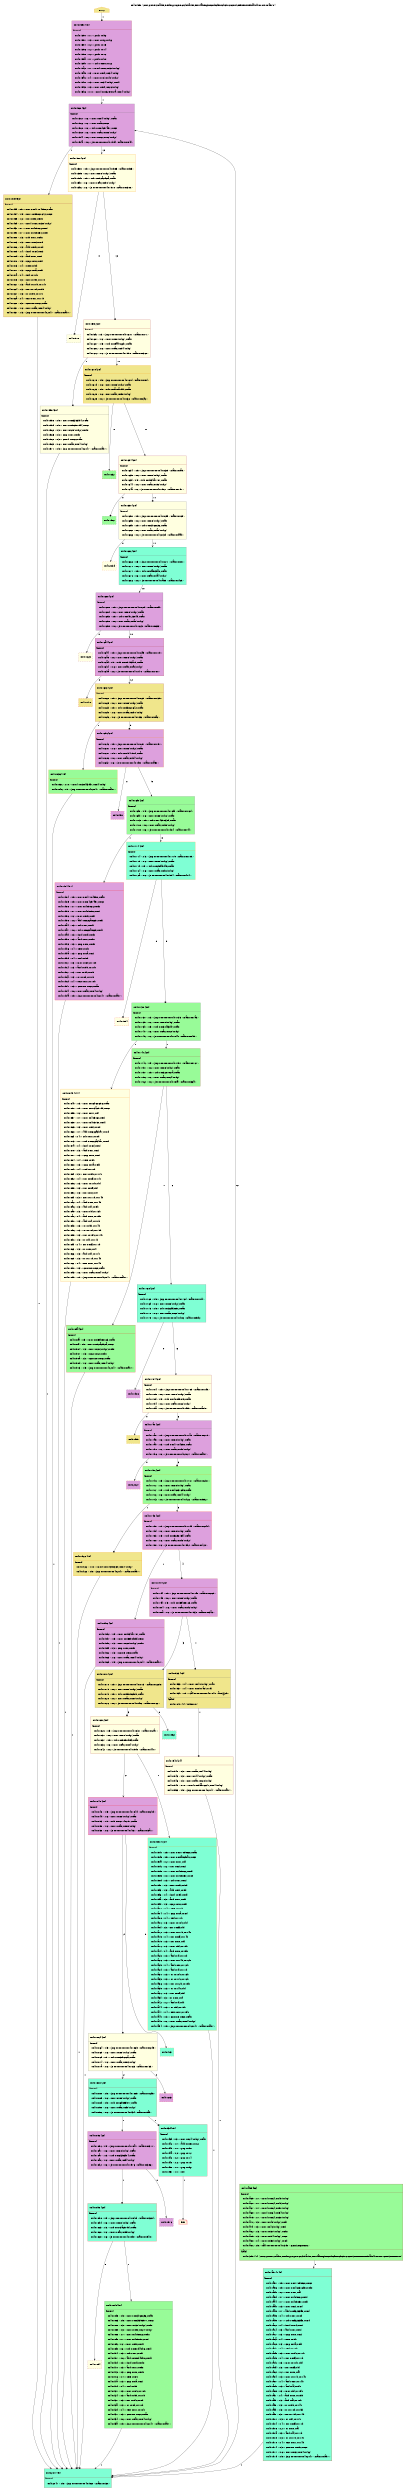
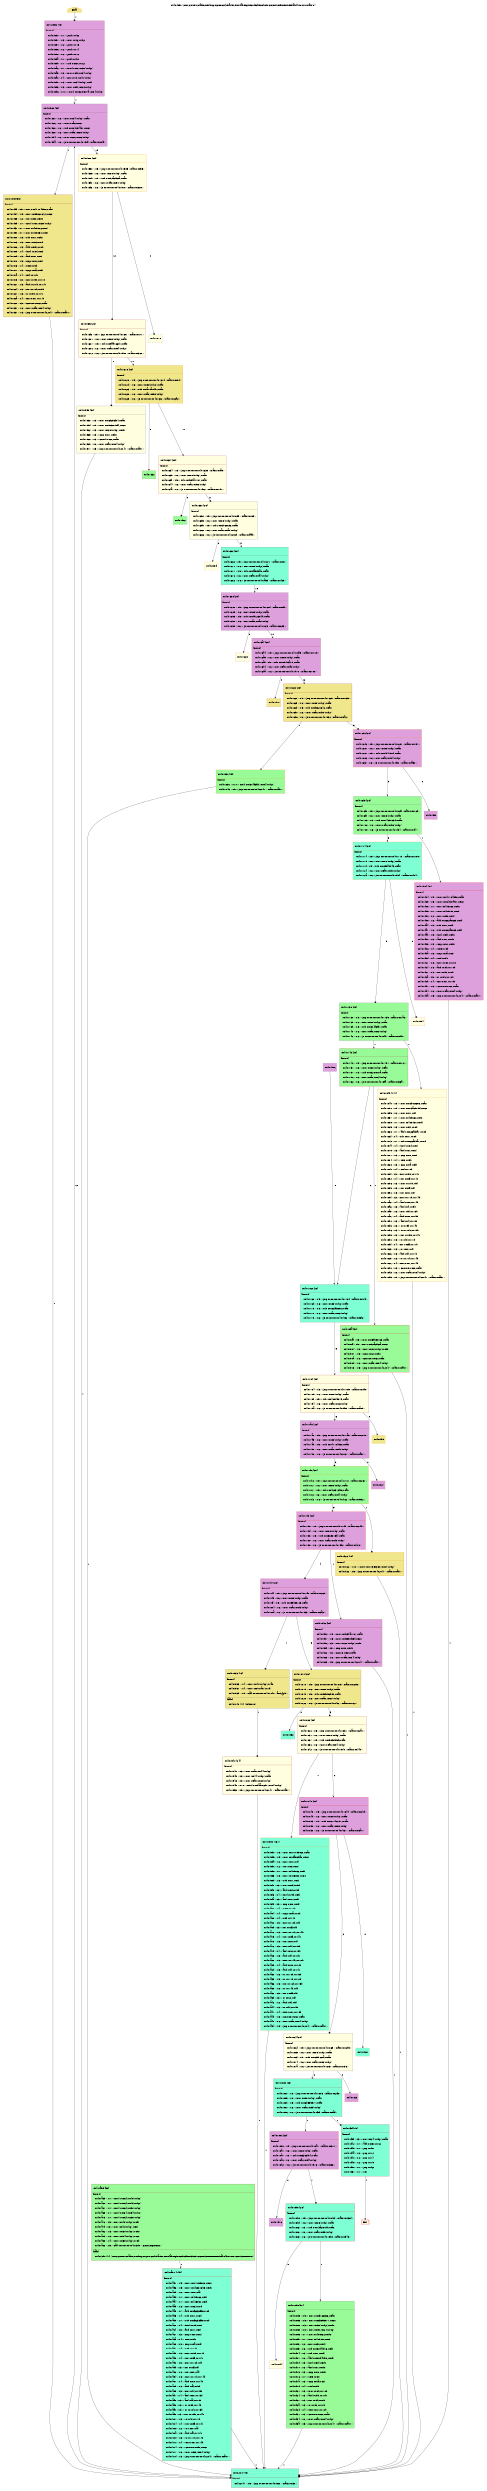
node "Entry": label "Entry" -> "Final"
edge "0x401768 [28]" -> "0x401b8c": reversed
